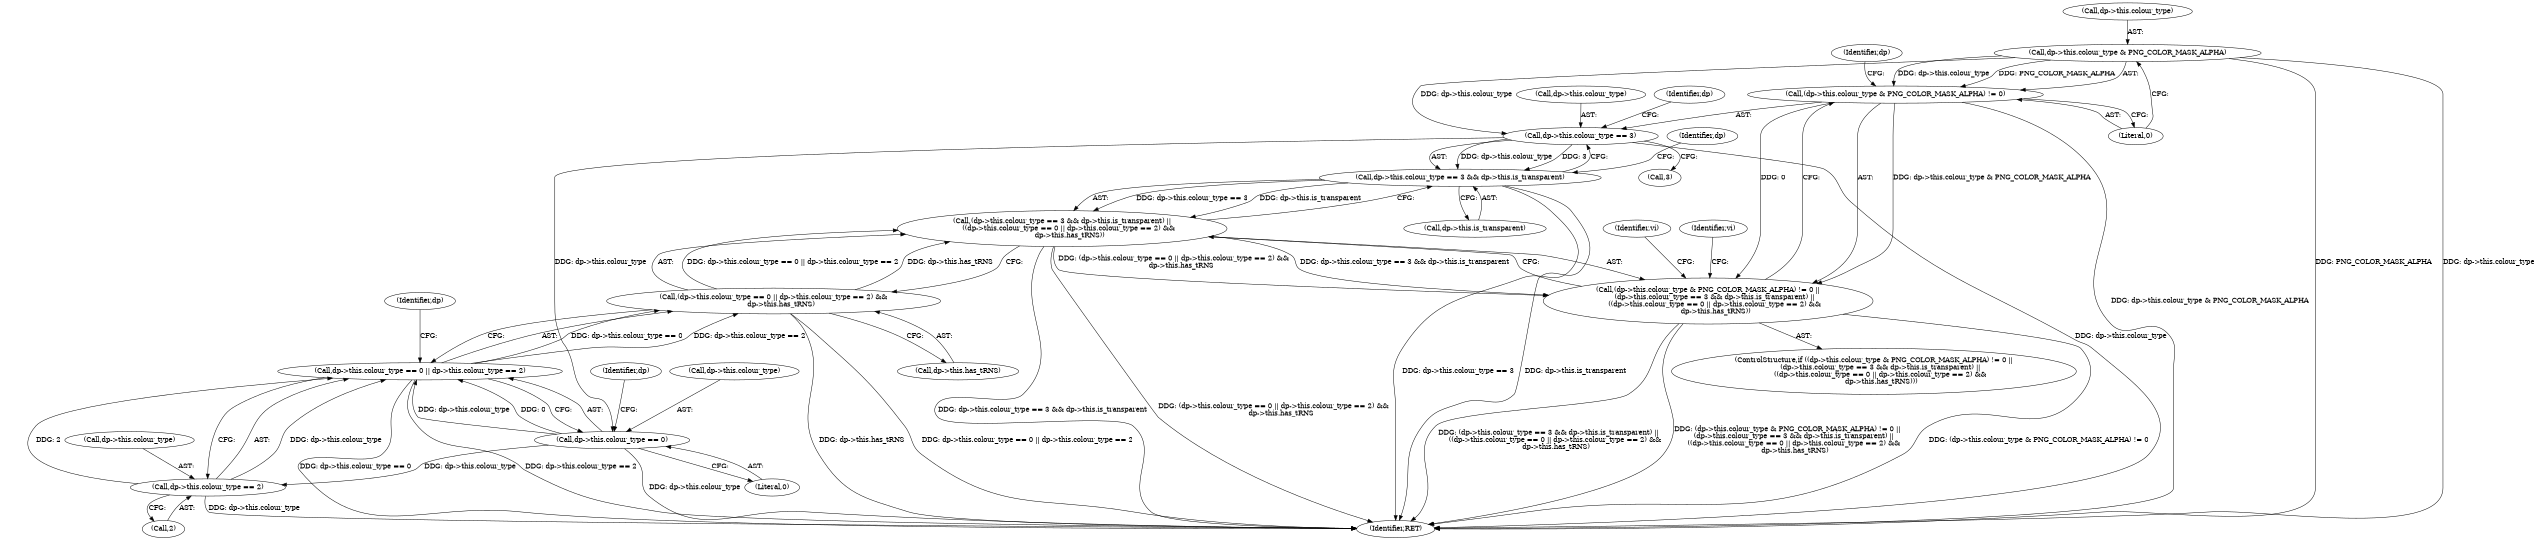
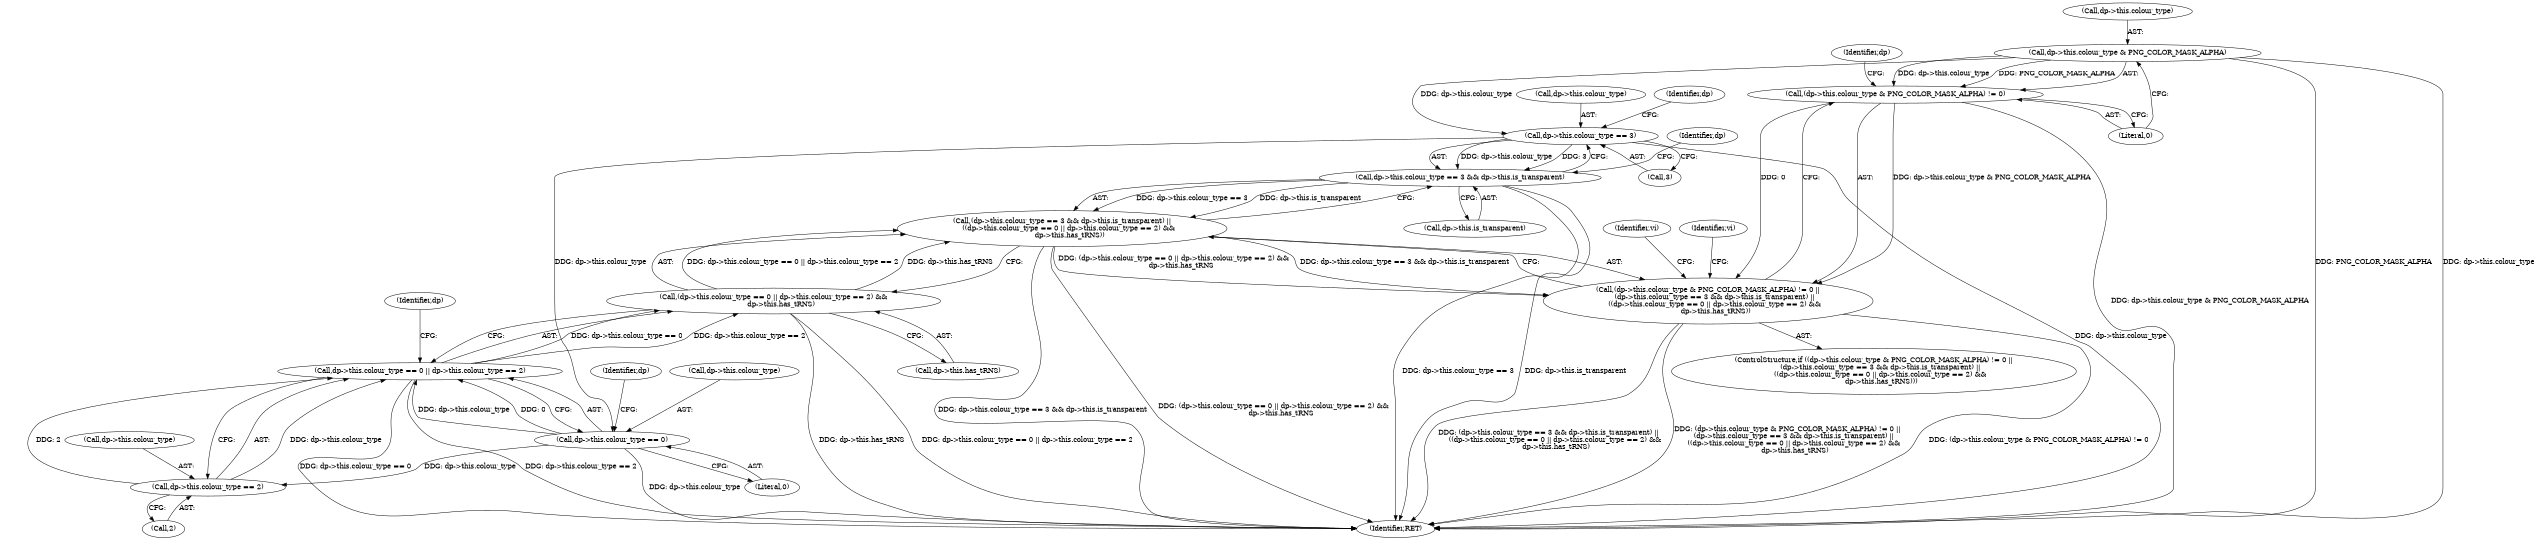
edge "(Call,(dp->this.colour_type & PNG_COLOR_MASK_ALPHA) != 0)" -> "(Call,dp->this.colour_type == 3)": now "(Call,3)" -> "(Call,dp->this.colour_type == 3)"
edge "(Call,dp->this.colour_type == 2)" -> "(Identifier,RET)": removed, label "DDG: dp->this.colour_type"
